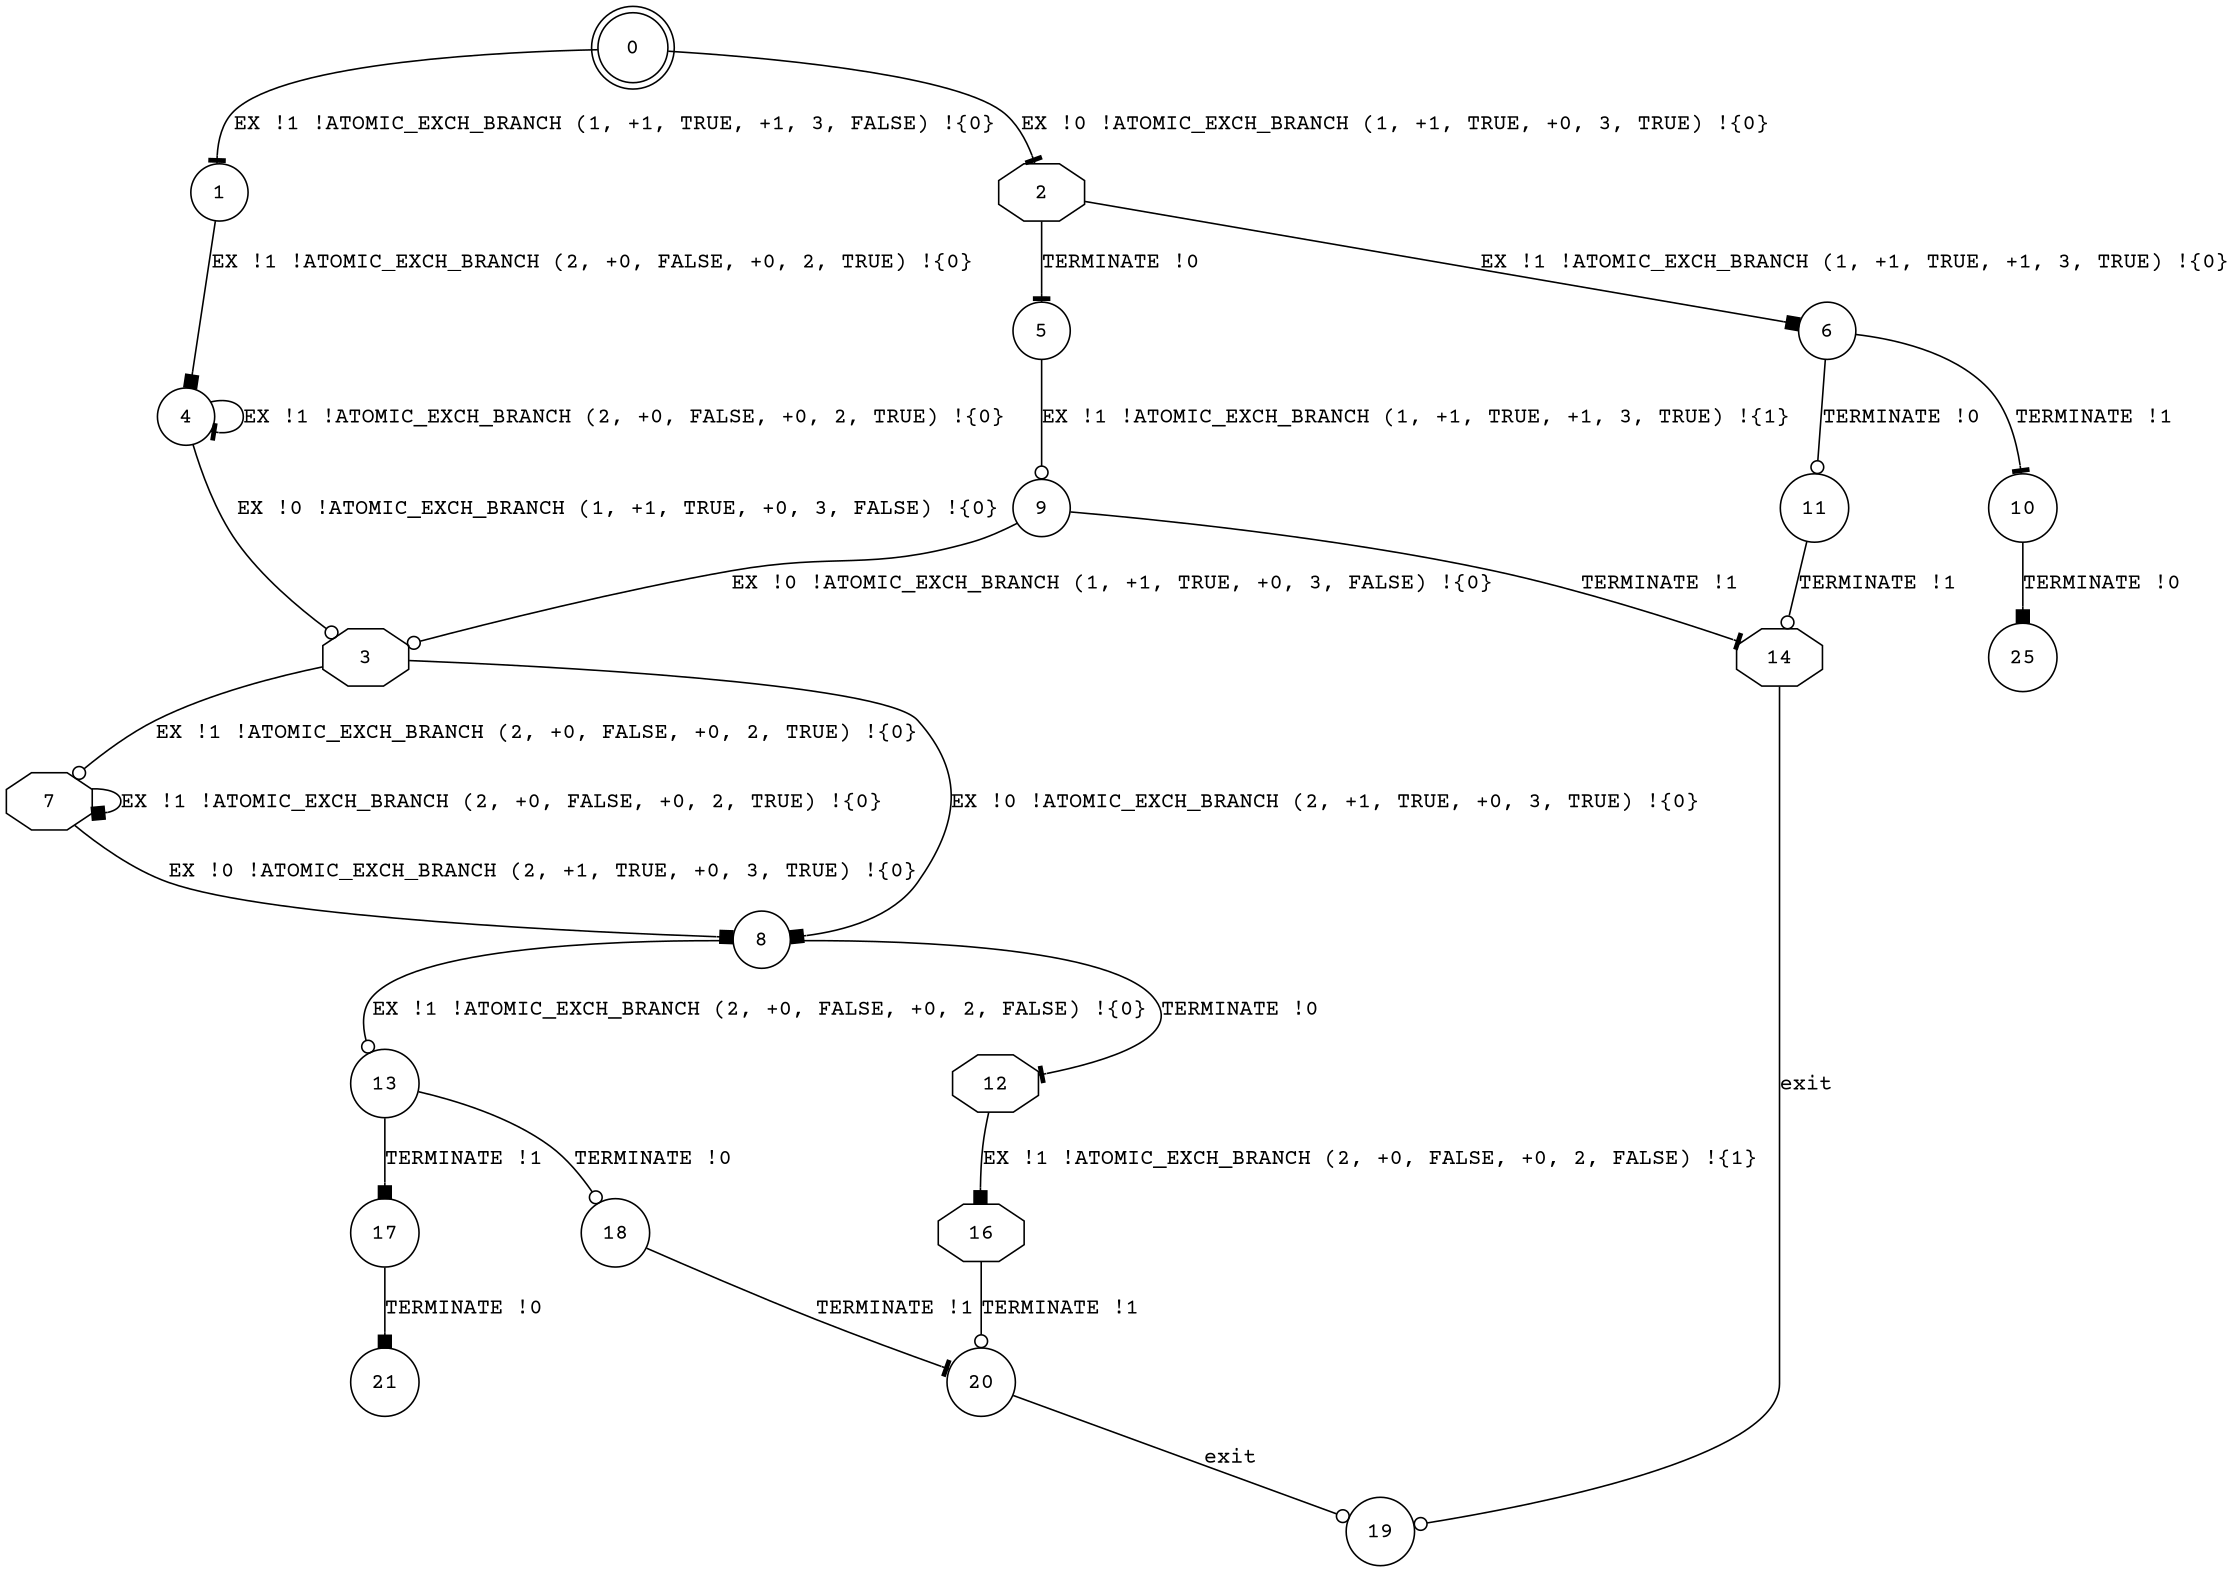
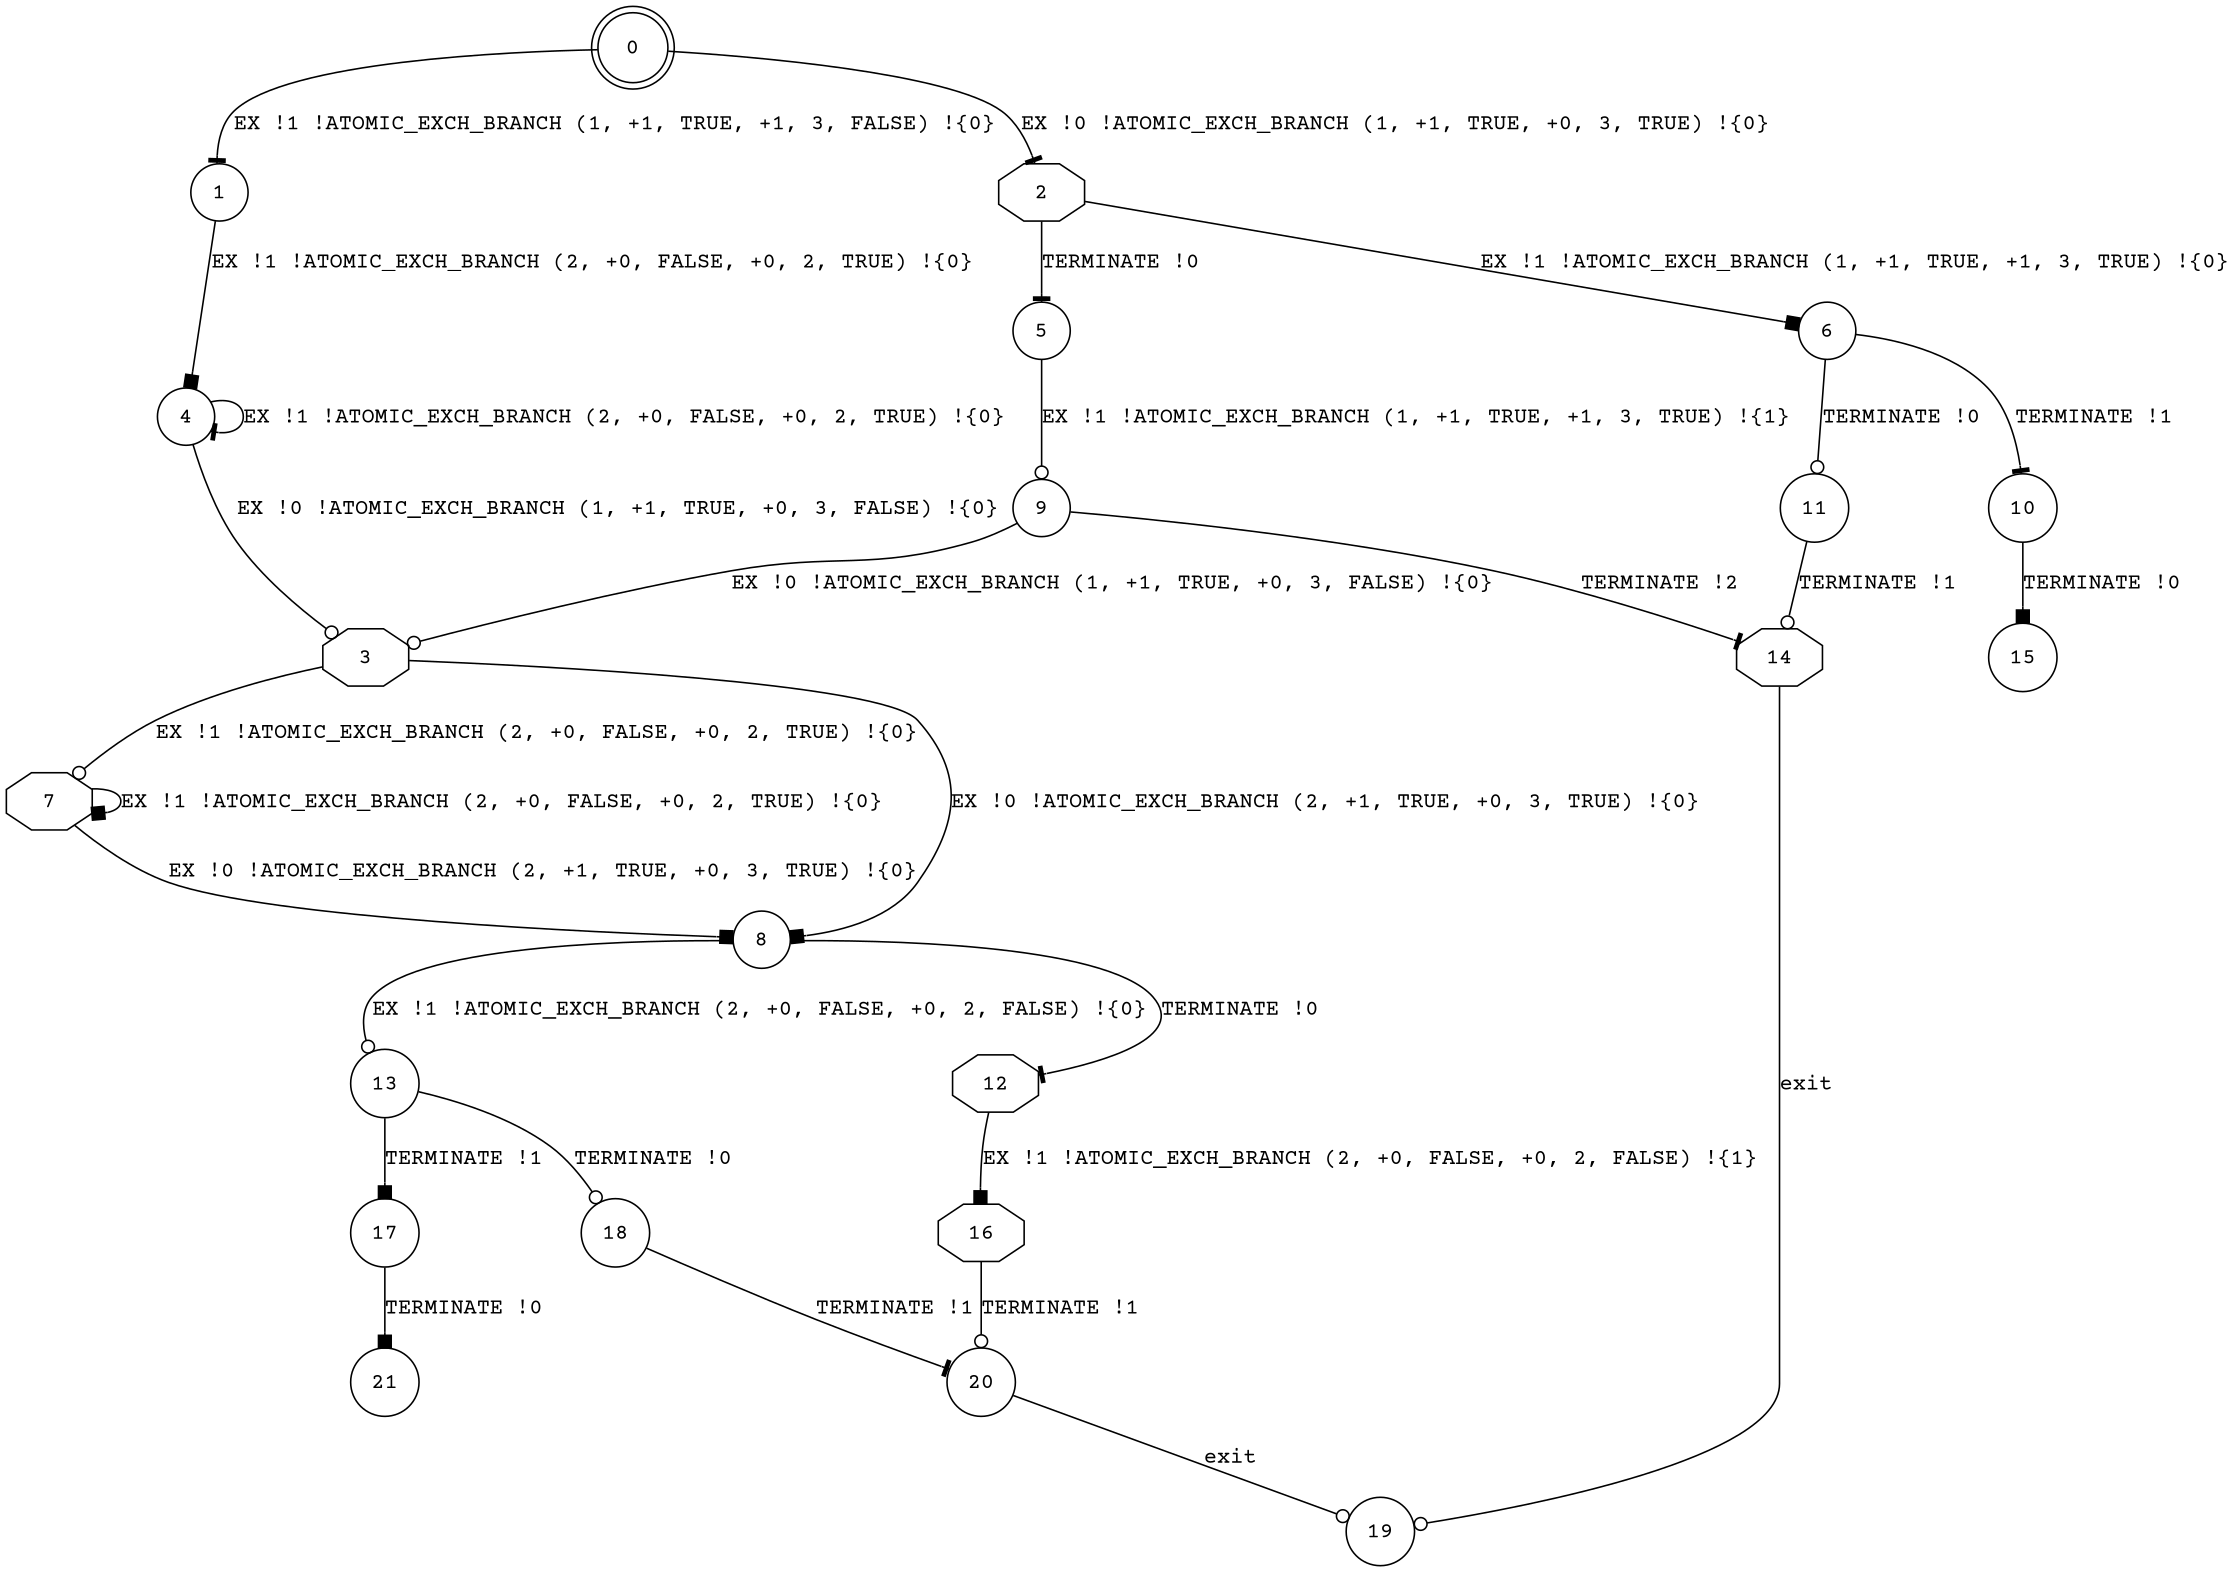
edge "9" -> "14": label "TERMINATE !1" -> "TERMINATE !2"
node "25": label "25" -> "15"
